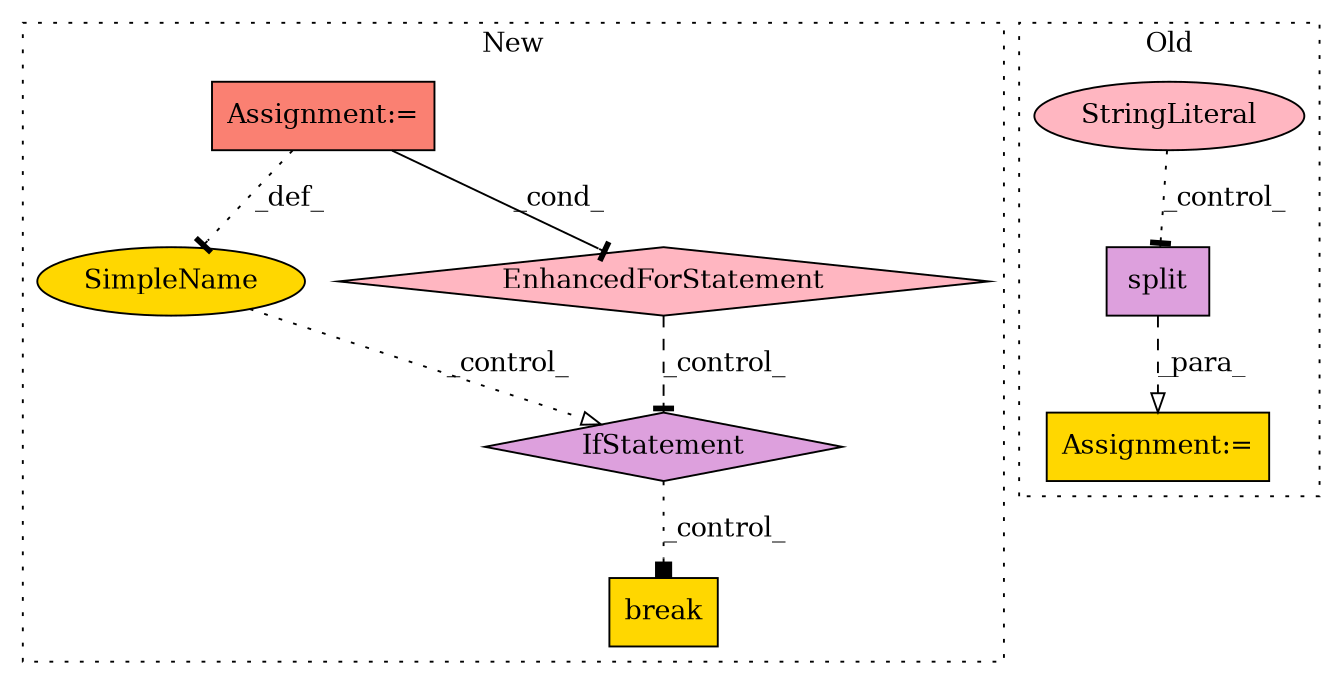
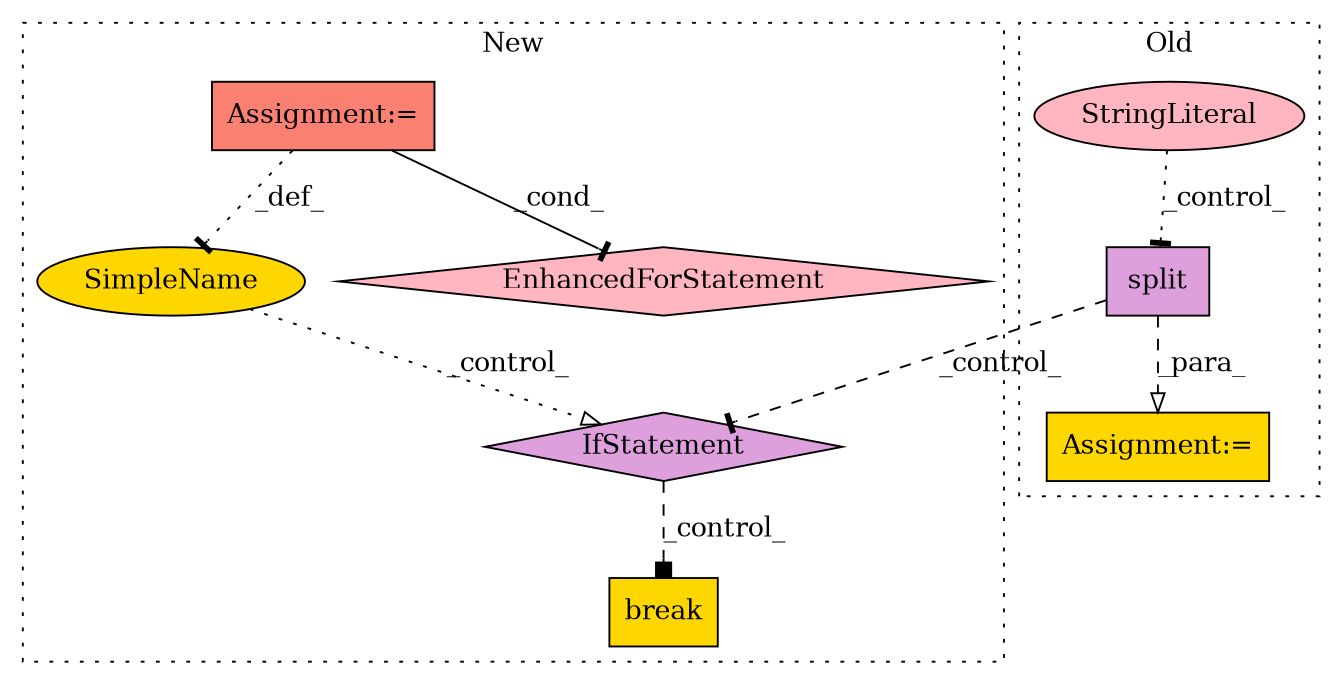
edge "EnhancedForStatement" -> "IfStatement": now "split" -> "IfStatement"
edge "IfStatement" -> "break": style dotted -> dashed
